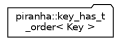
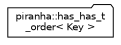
node "piranha::key_has_t _order< Key >": label "piranha::key_has_t _order< Key >" -> "piranha::has_has_t _order< Key >"
